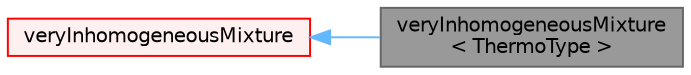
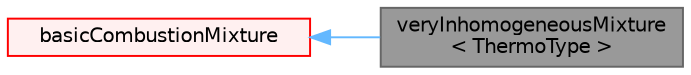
node "veryInhomogeneousMixture": label "veryInhomogeneousMixture" -> "basicCombustionMixture"
